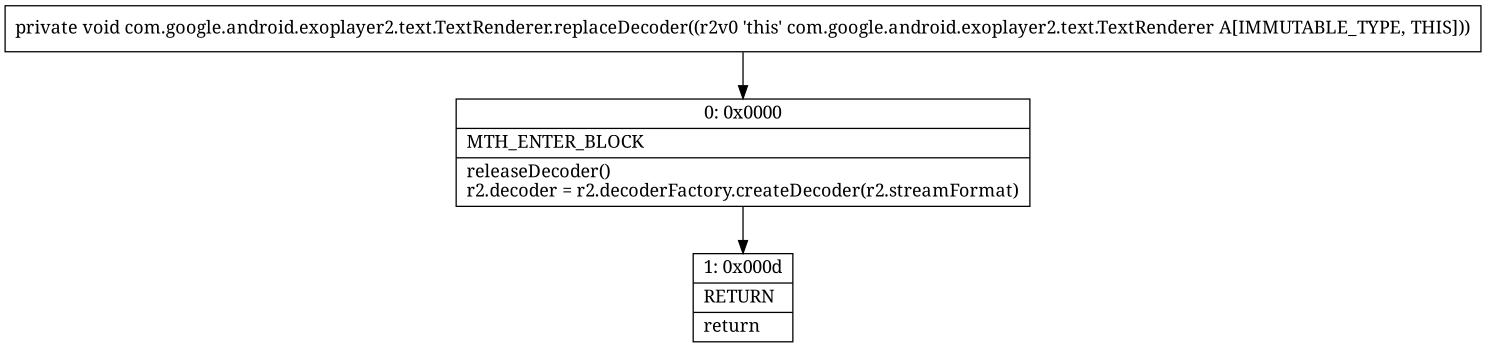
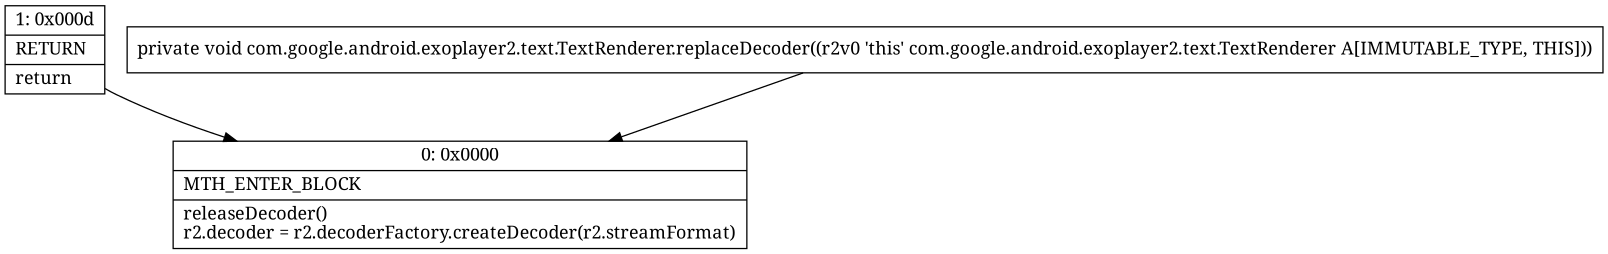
edge "0: 0x0000" -> "1: 0x000d": reversed
